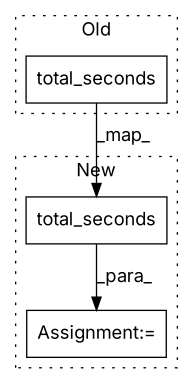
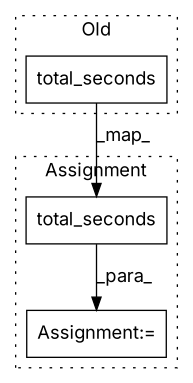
cluster "New": label "New" -> "Assignment"
